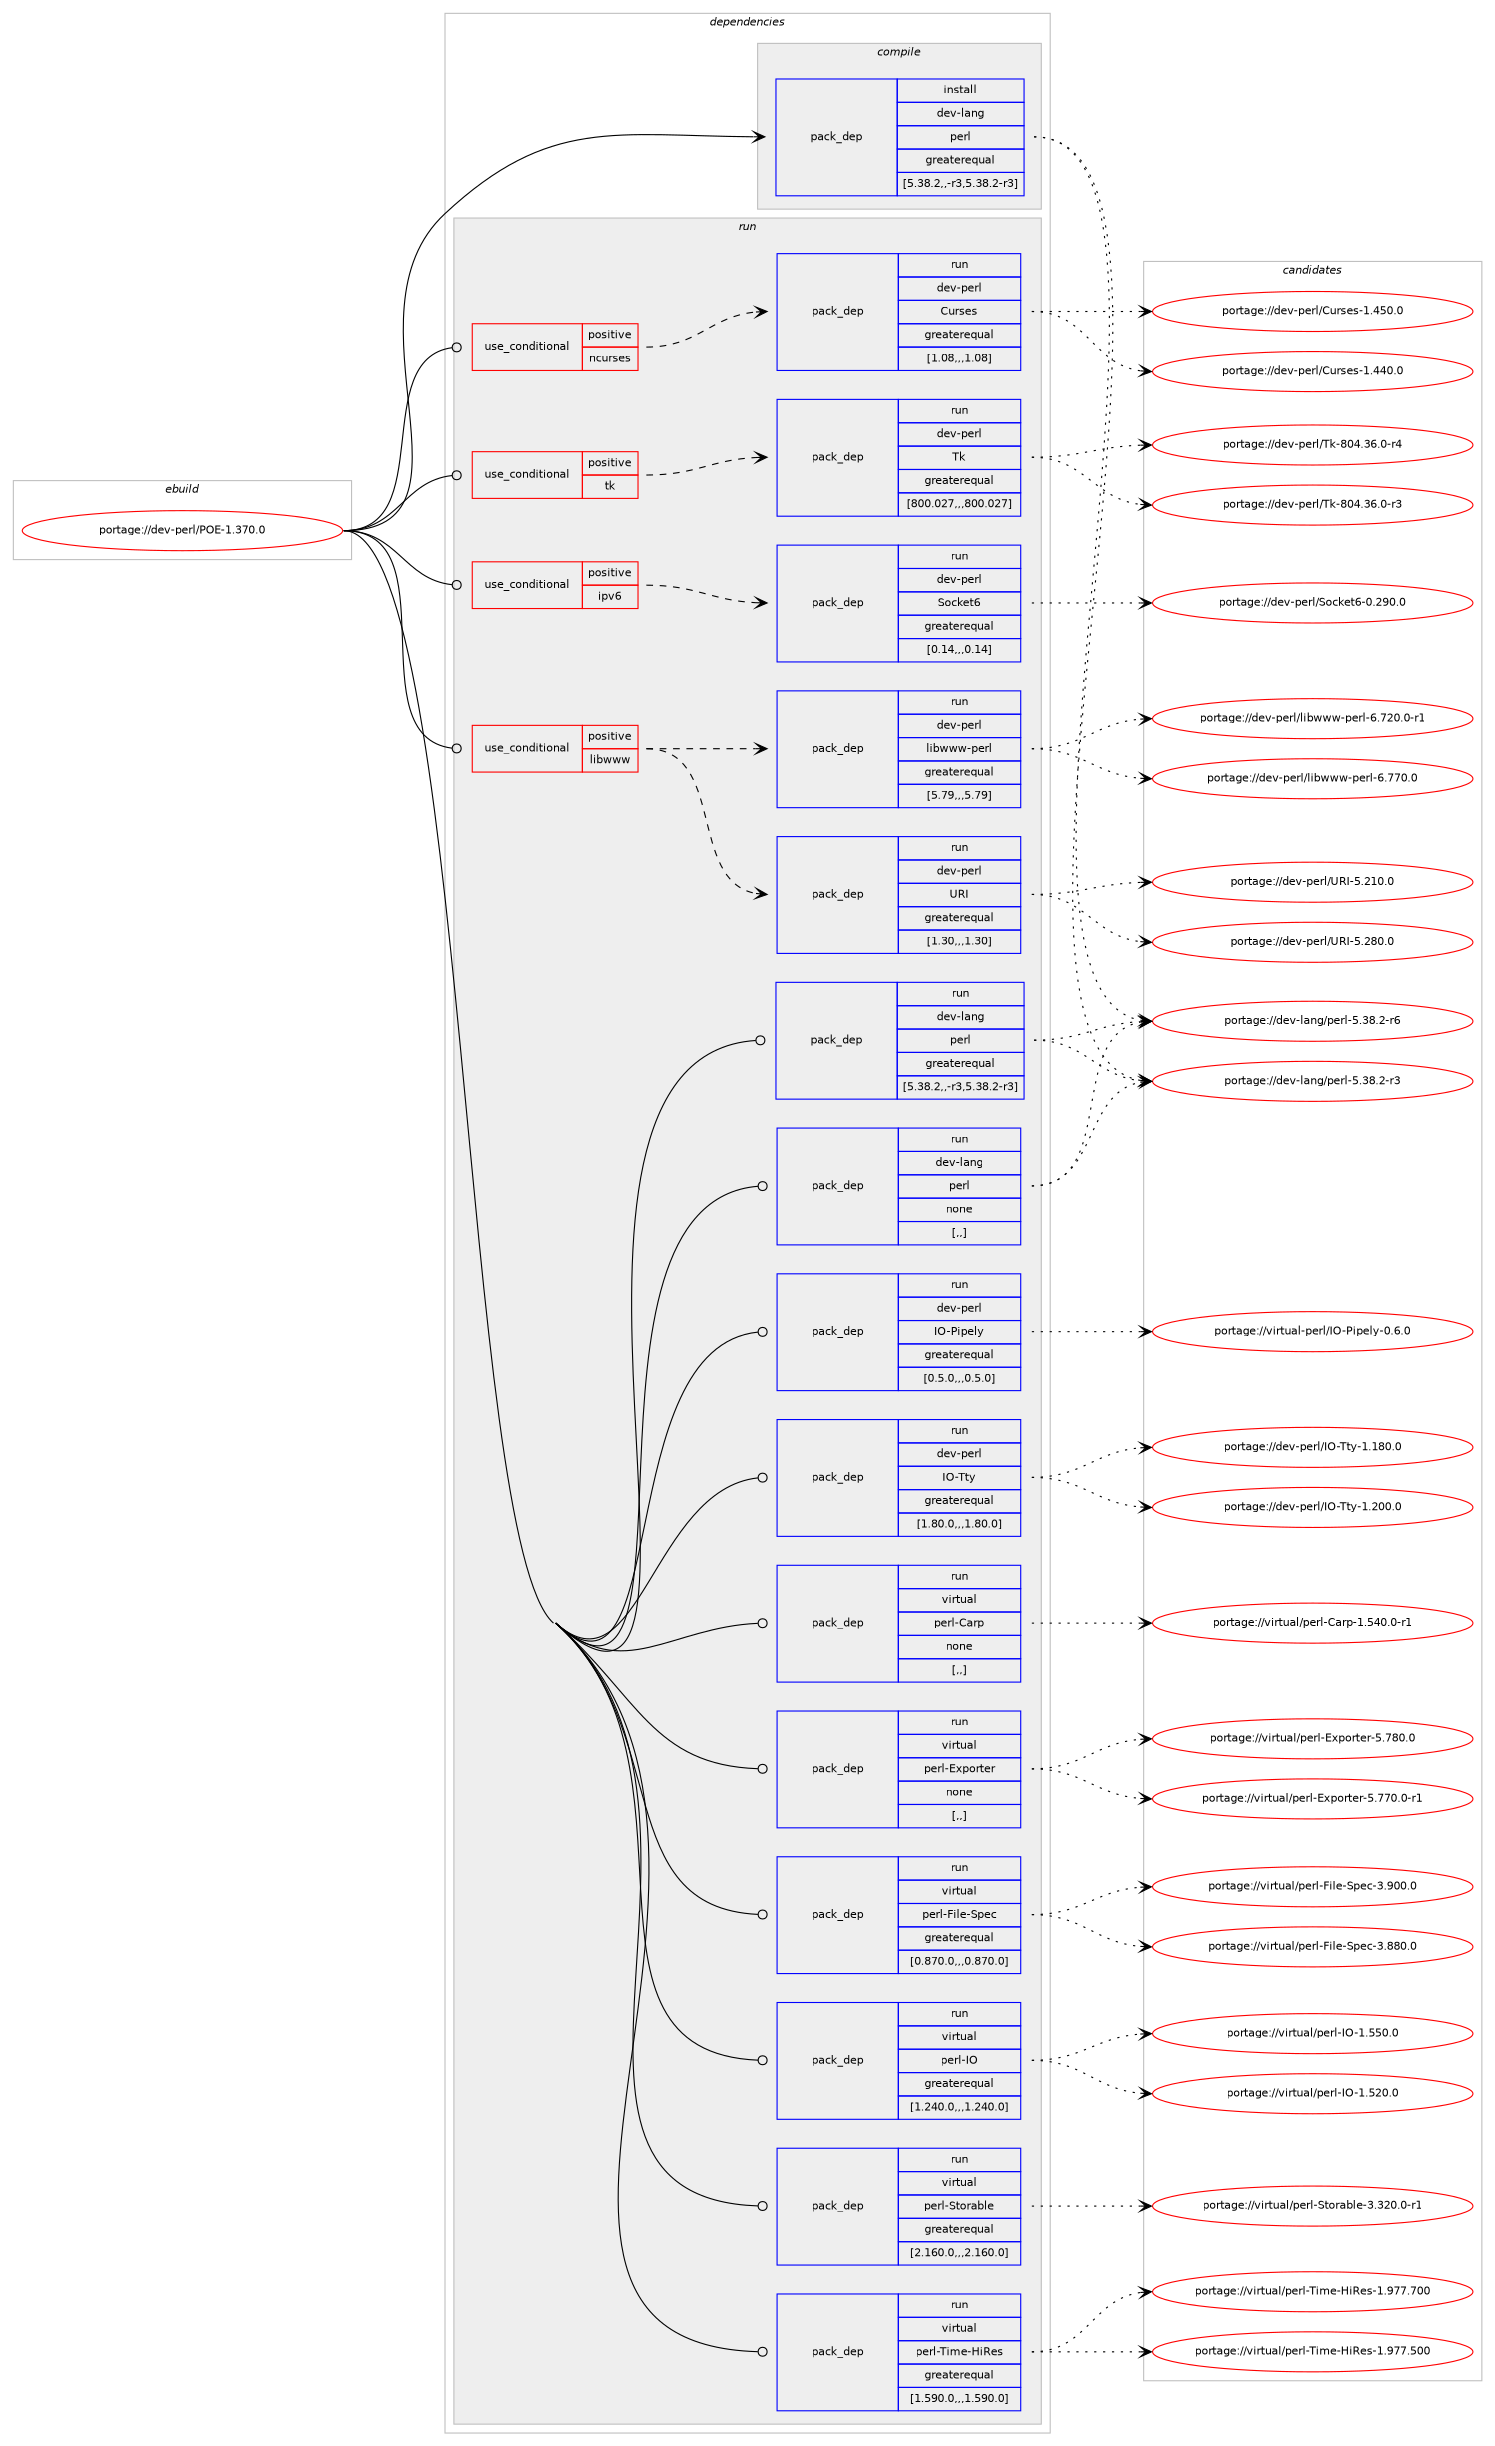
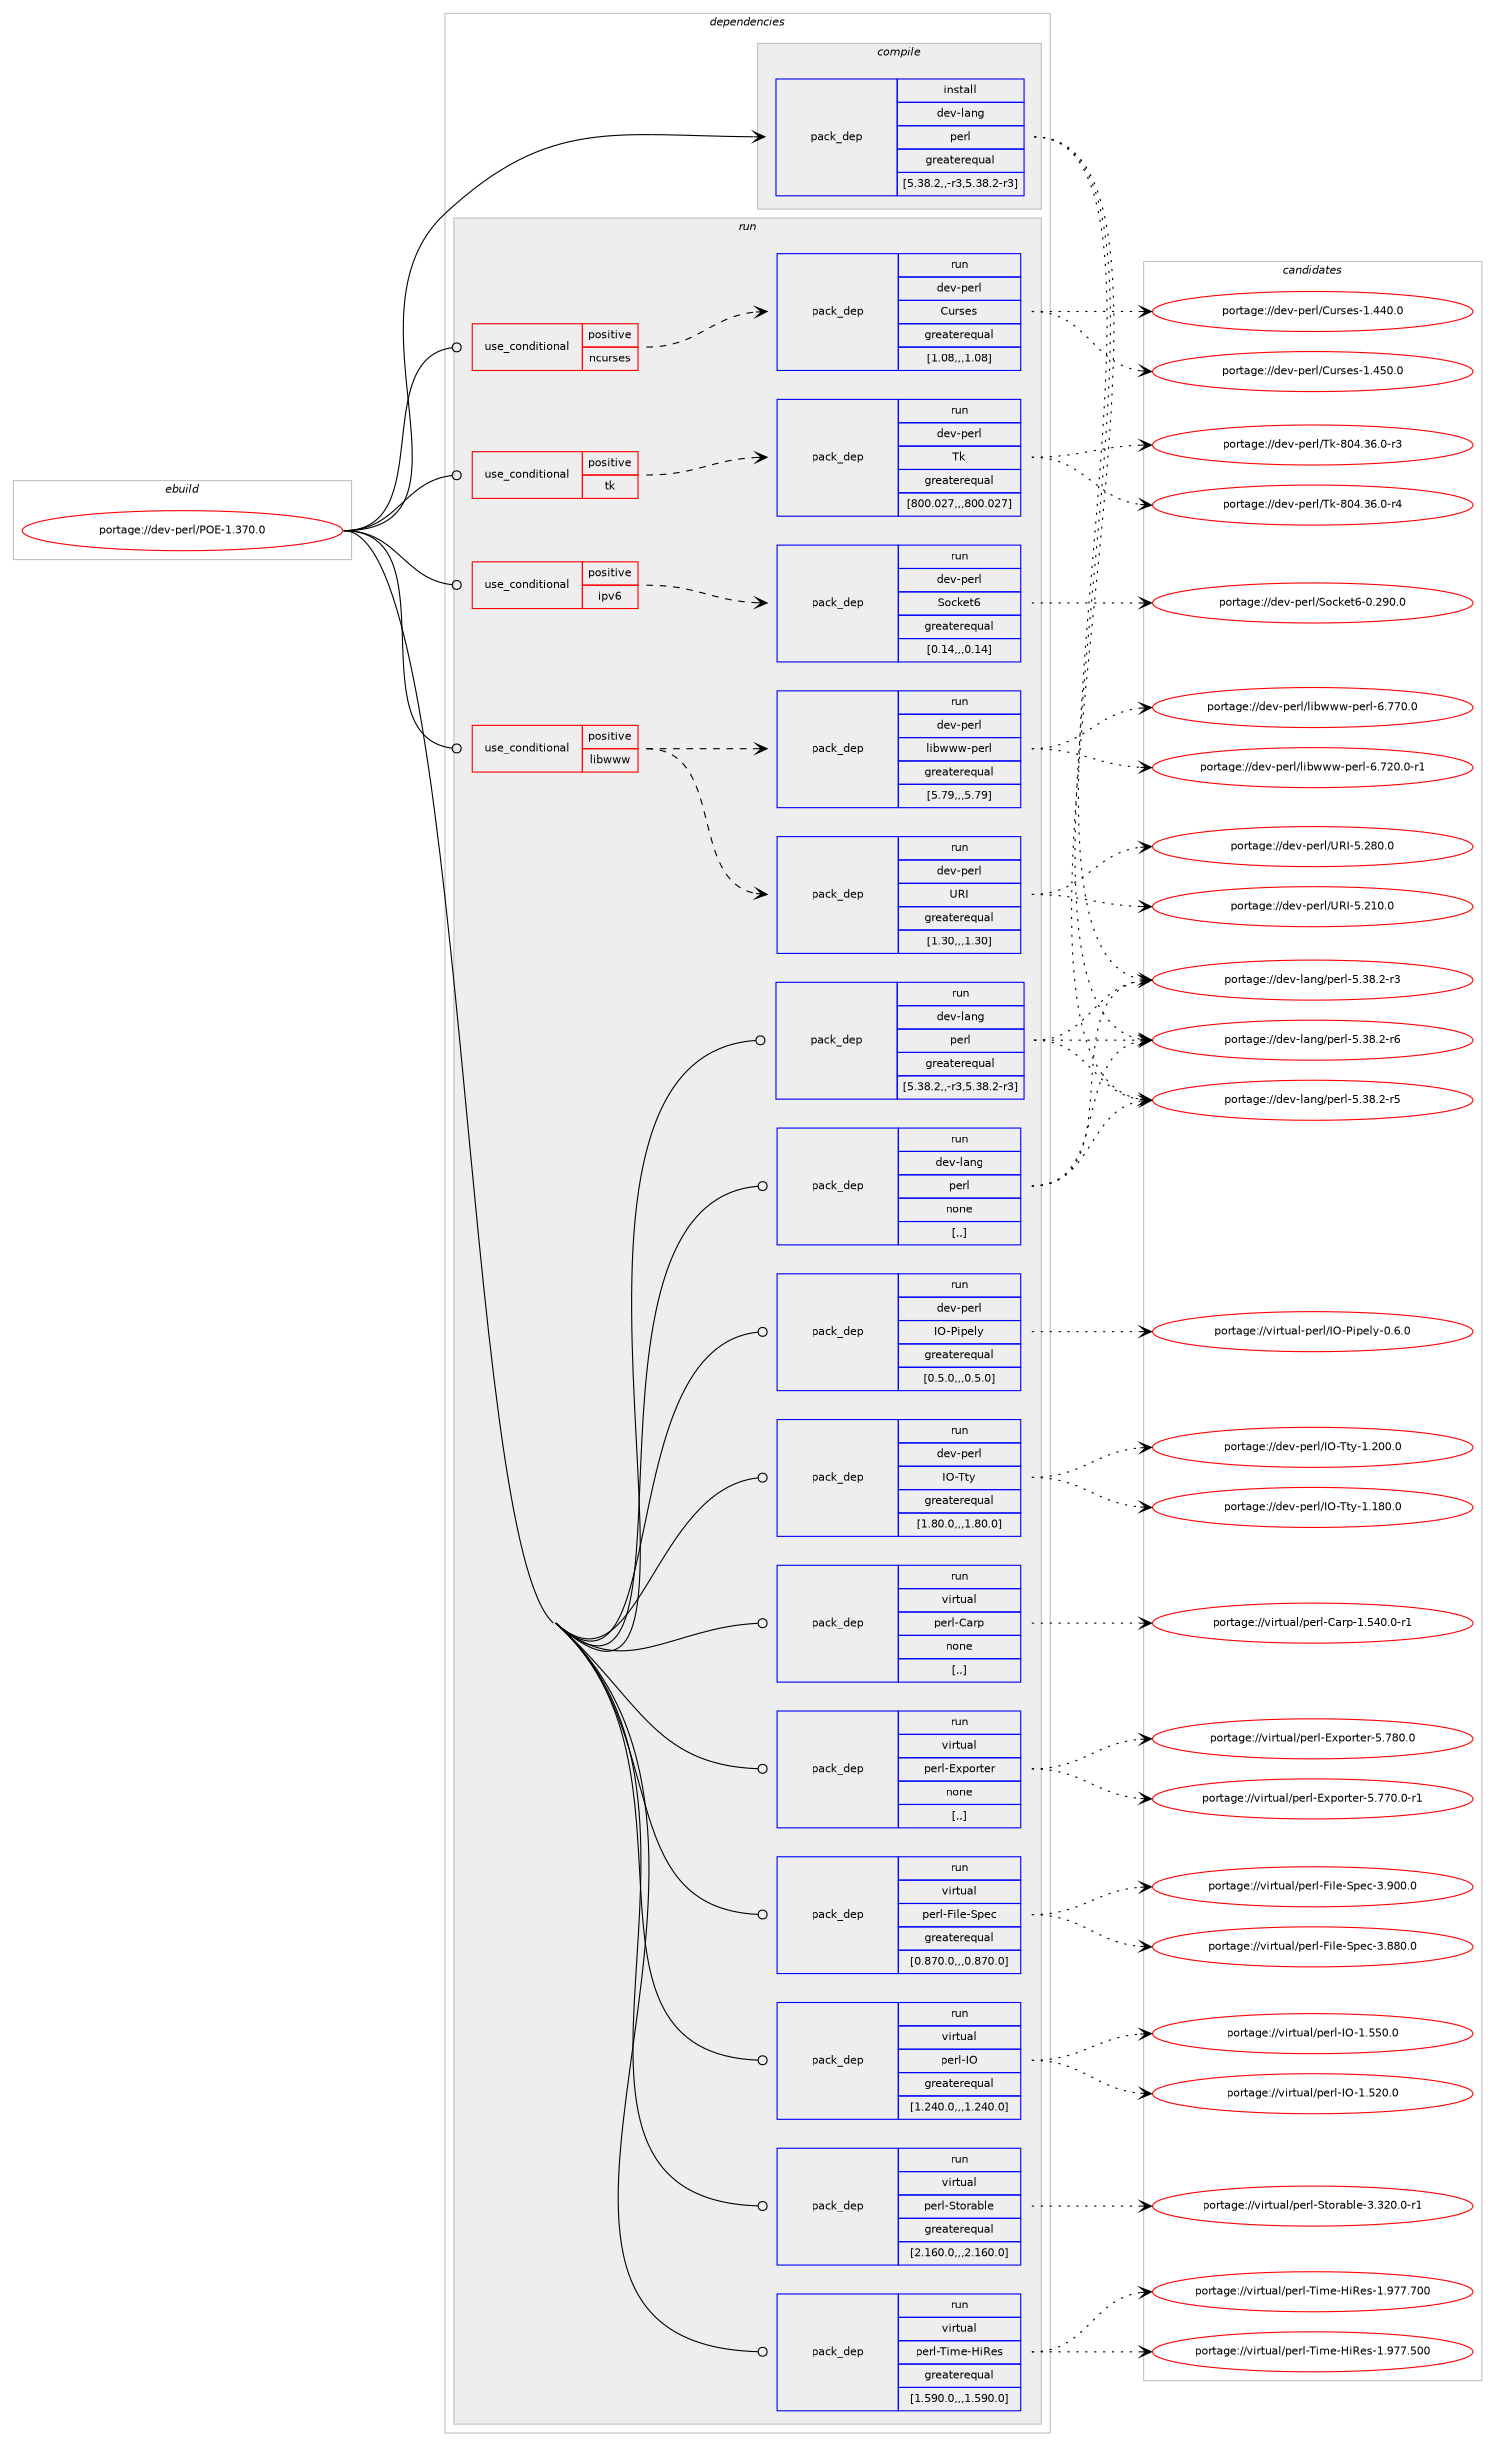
node "portage://dev-lang/perl-5.38.2-r5": added
